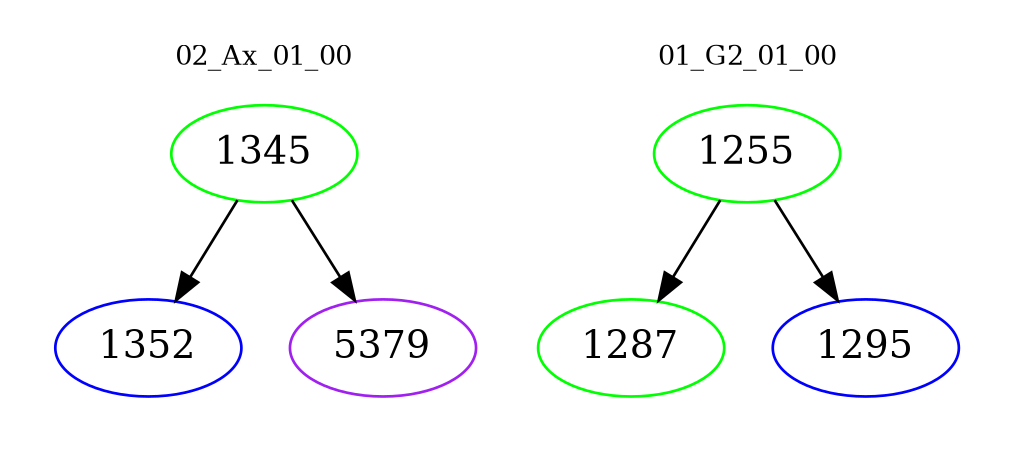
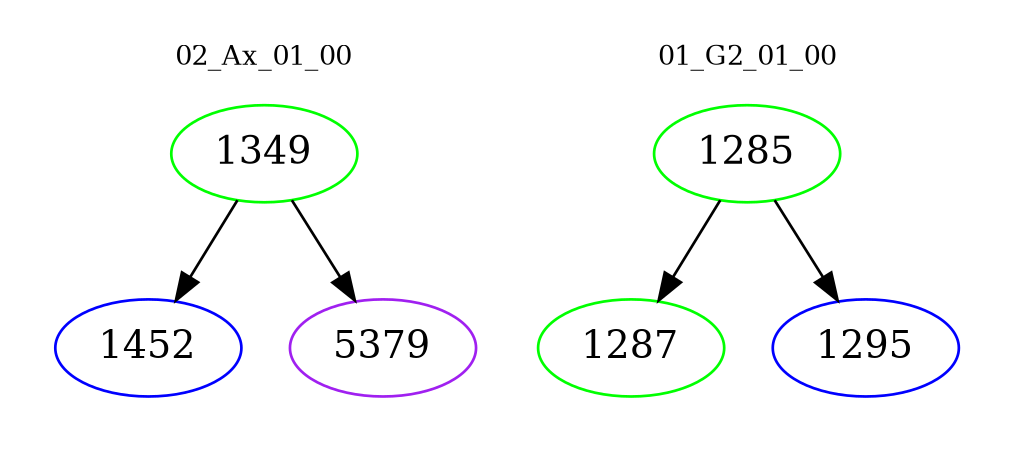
node "1345": label "1345" -> "1349"
node "1255": label "1255" -> "1285"
node "1352": label "1352" -> "1452"
